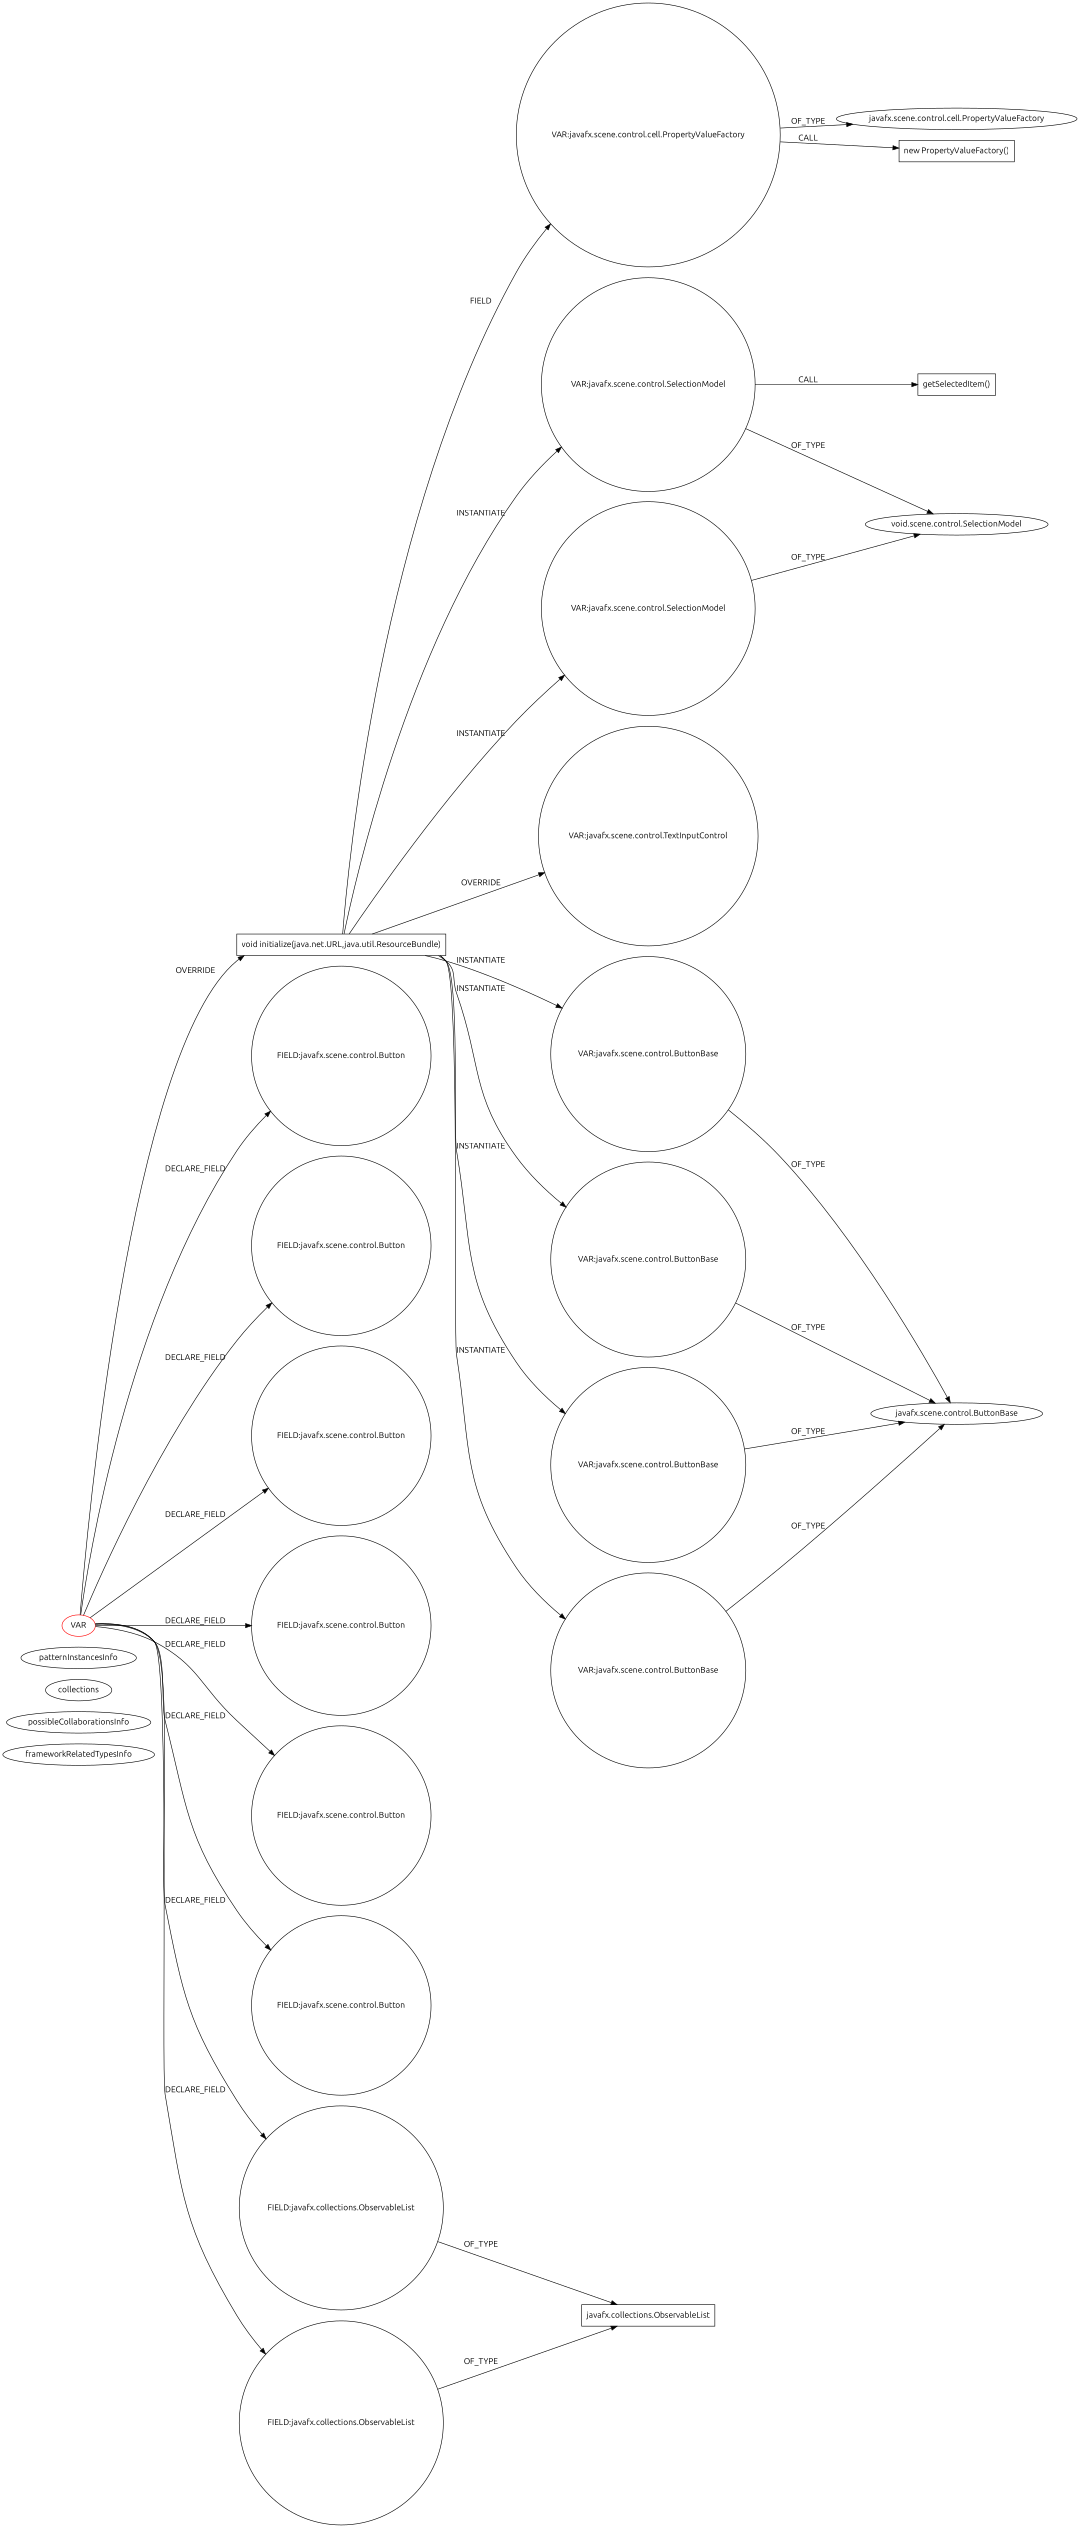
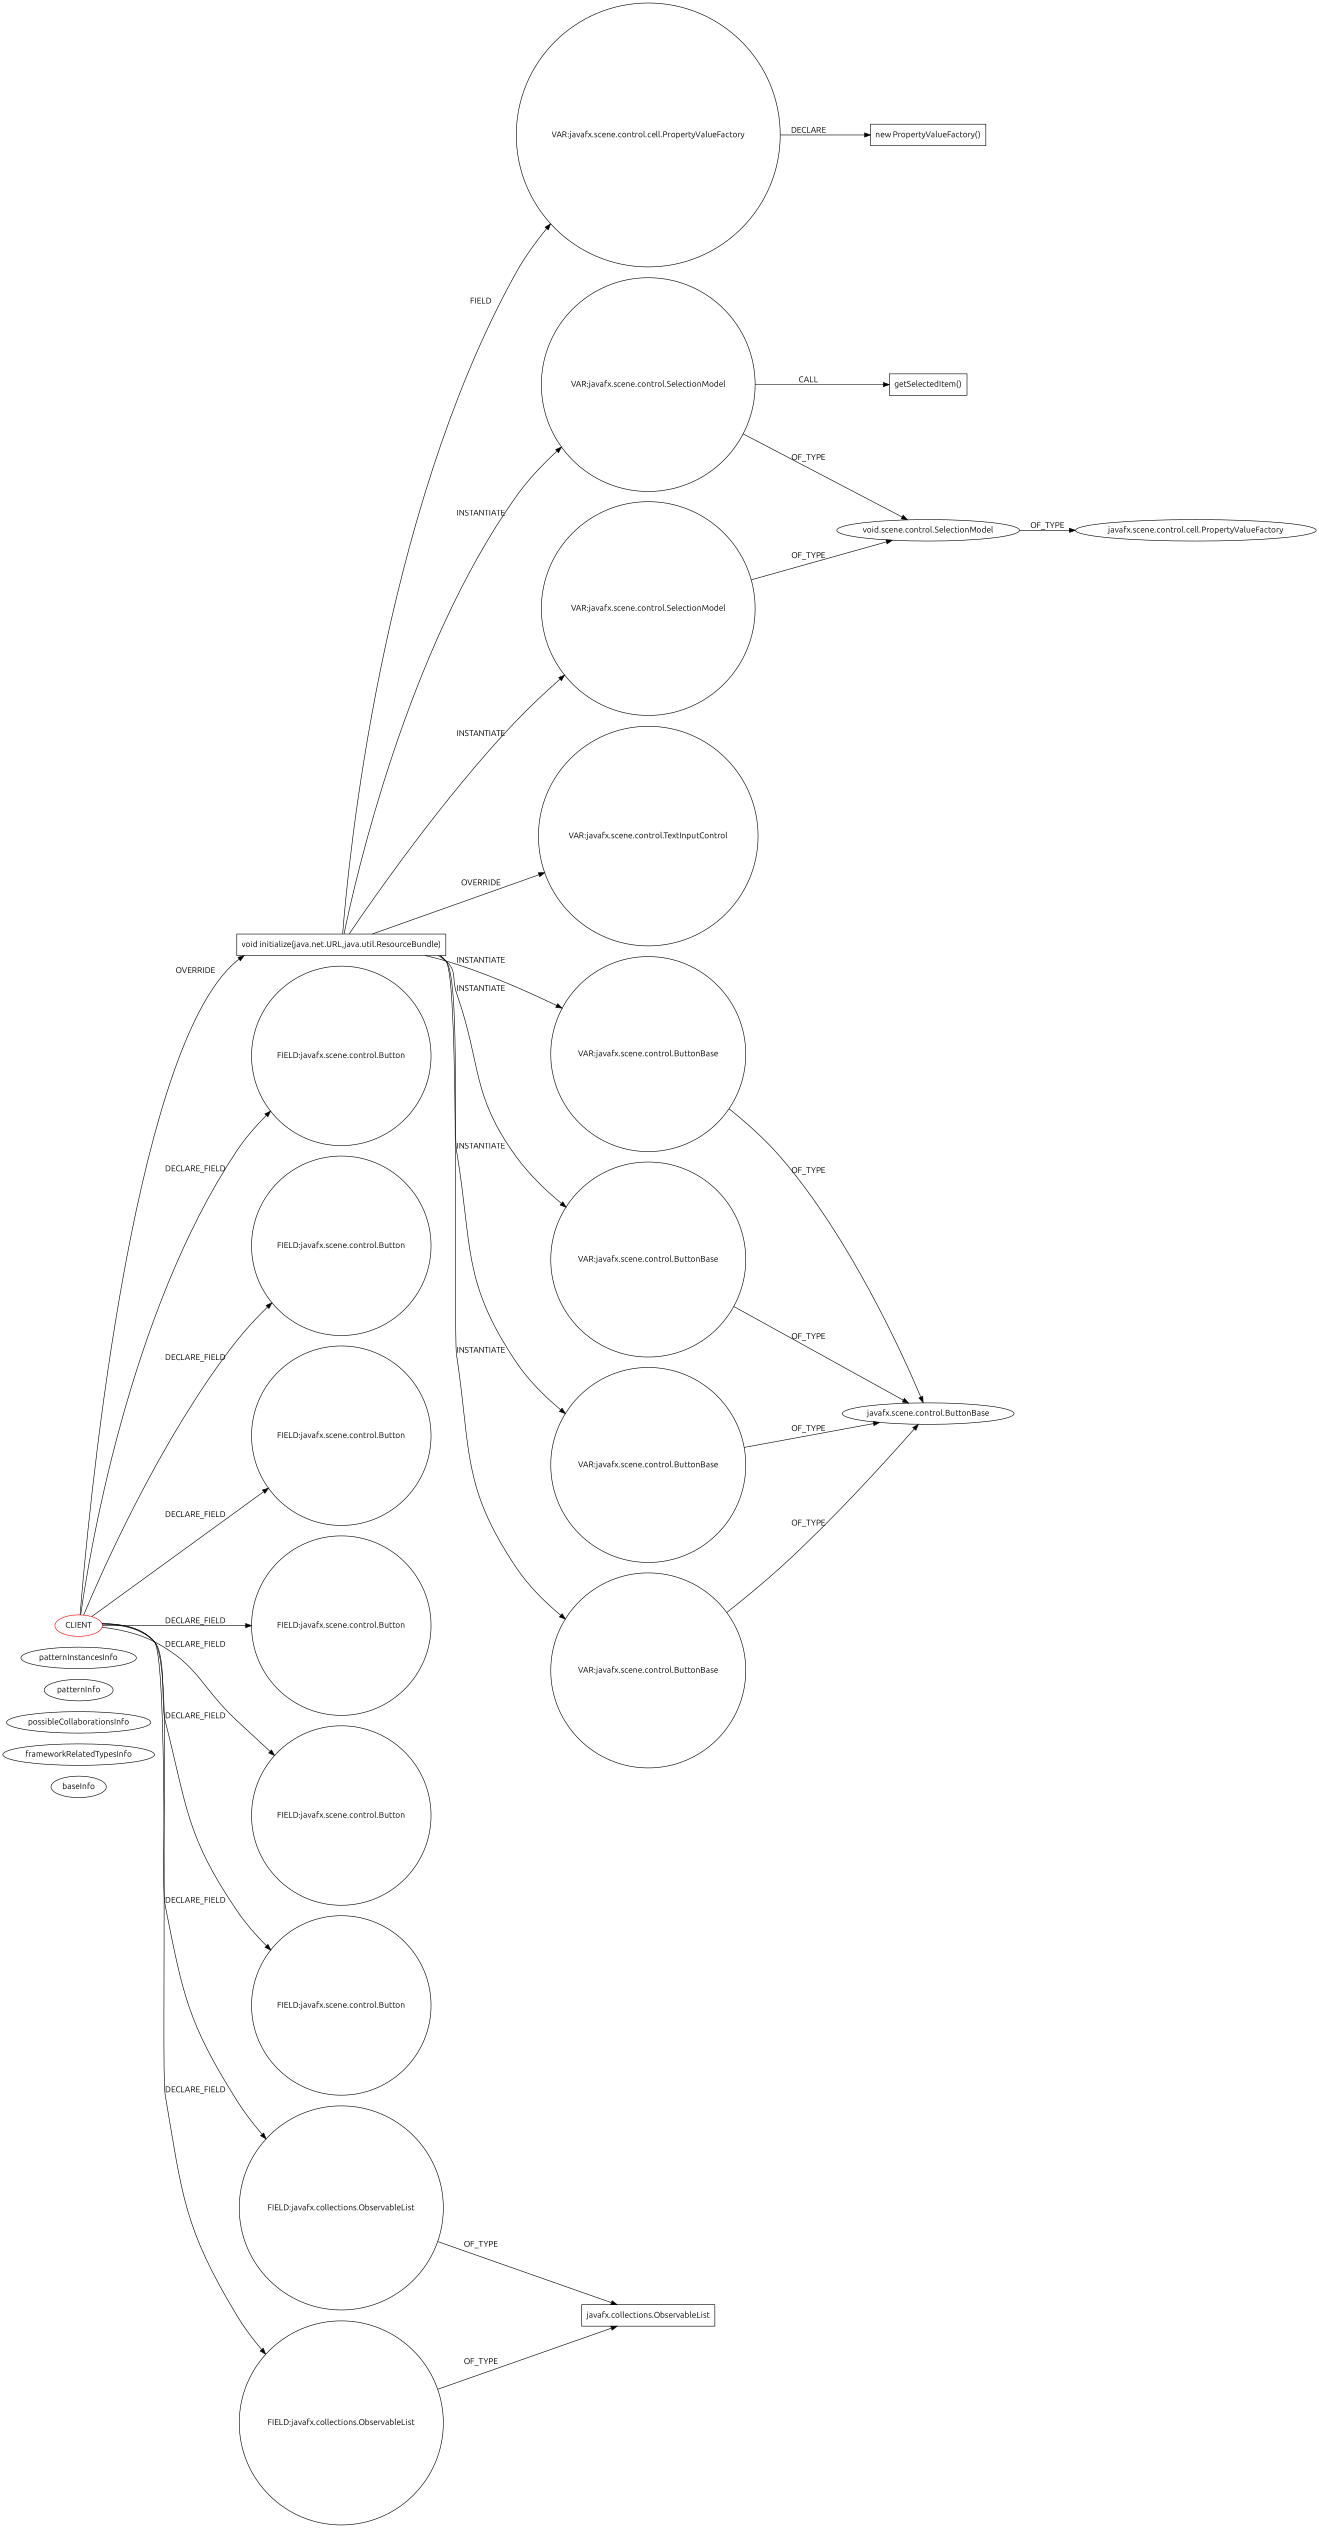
edge "VAR:javafx.scene.control.cell.PropertyValueFactory" -> "javafx.scene.control.cell.PropertyValueFactory": now "void.scene.control.SelectionModel" -> "javafx.scene.control.cell.PropertyValueFactory"
edge "VAR:javafx.scene.control.cell.PropertyValueFactory" -> "new PropertyValueFactory()": label "CALL" -> "DECLARE"
node "VAR": label "VAR" -> "CLIENT"
node "collections": label "collections" -> "patternInfo"
node "baseInfo": added
